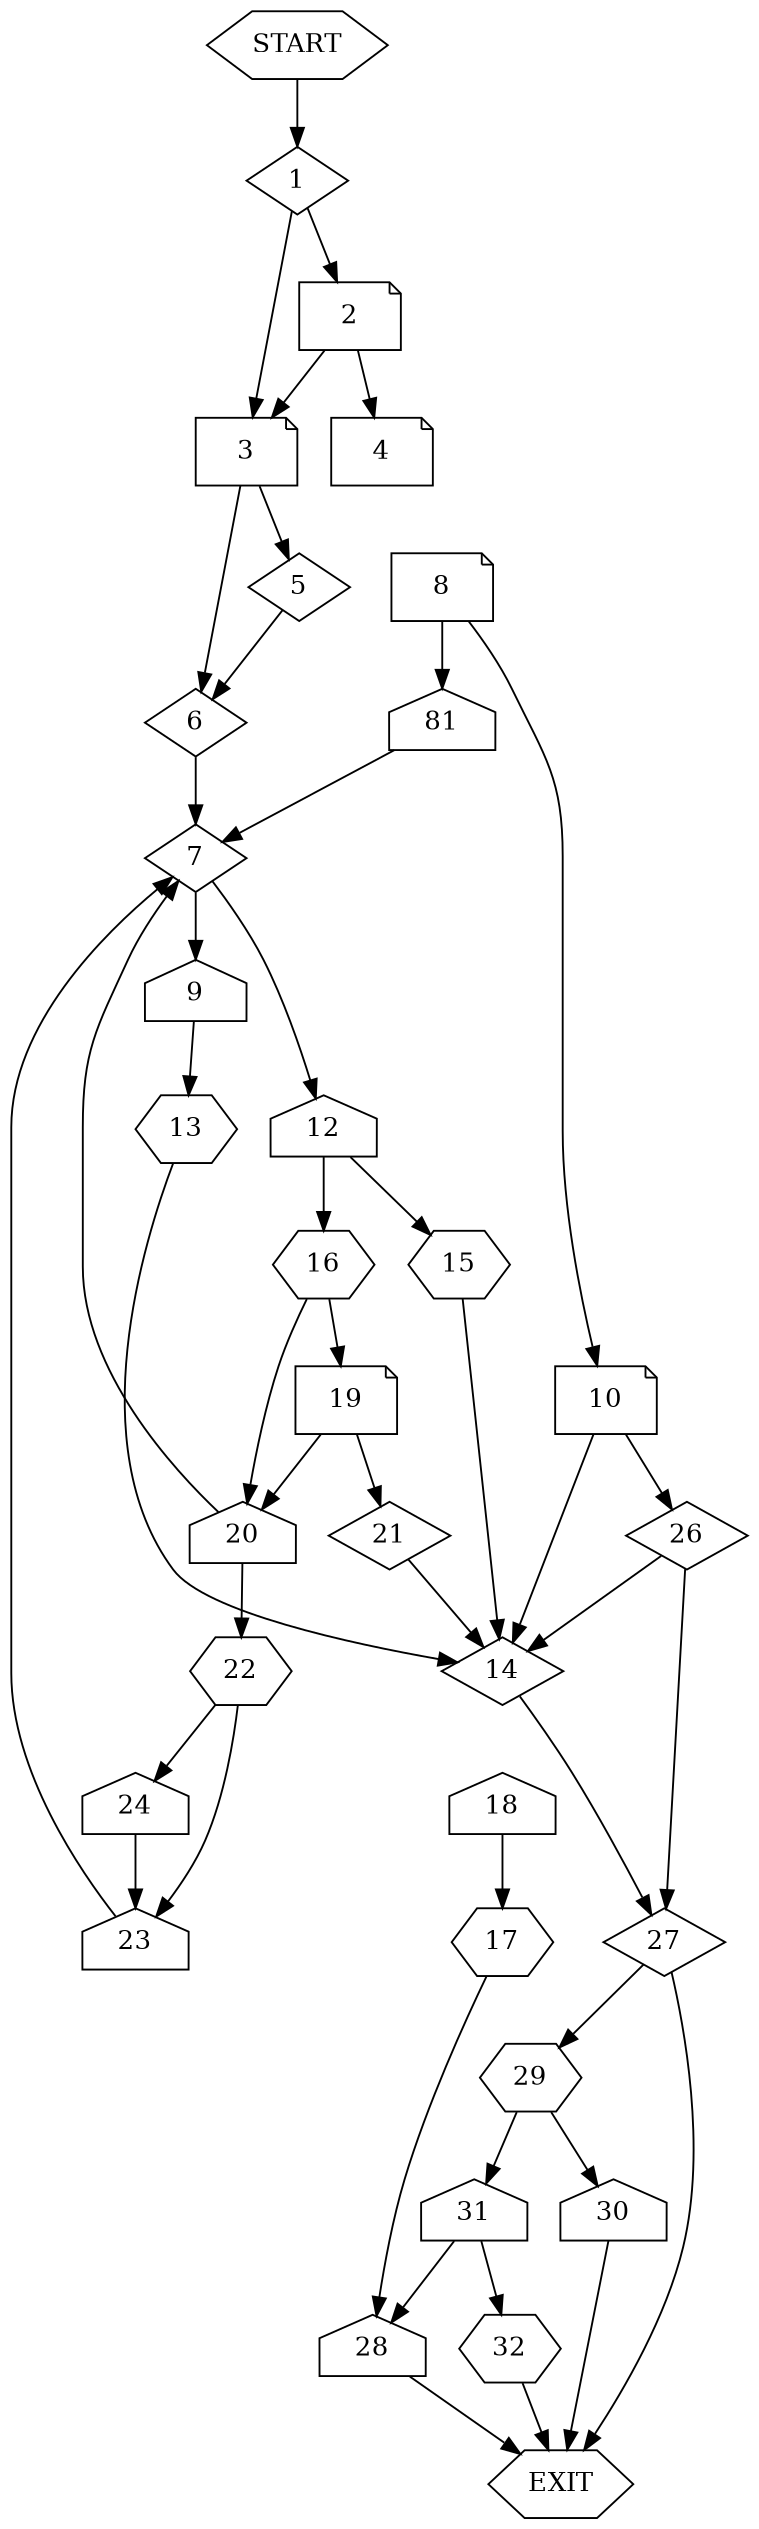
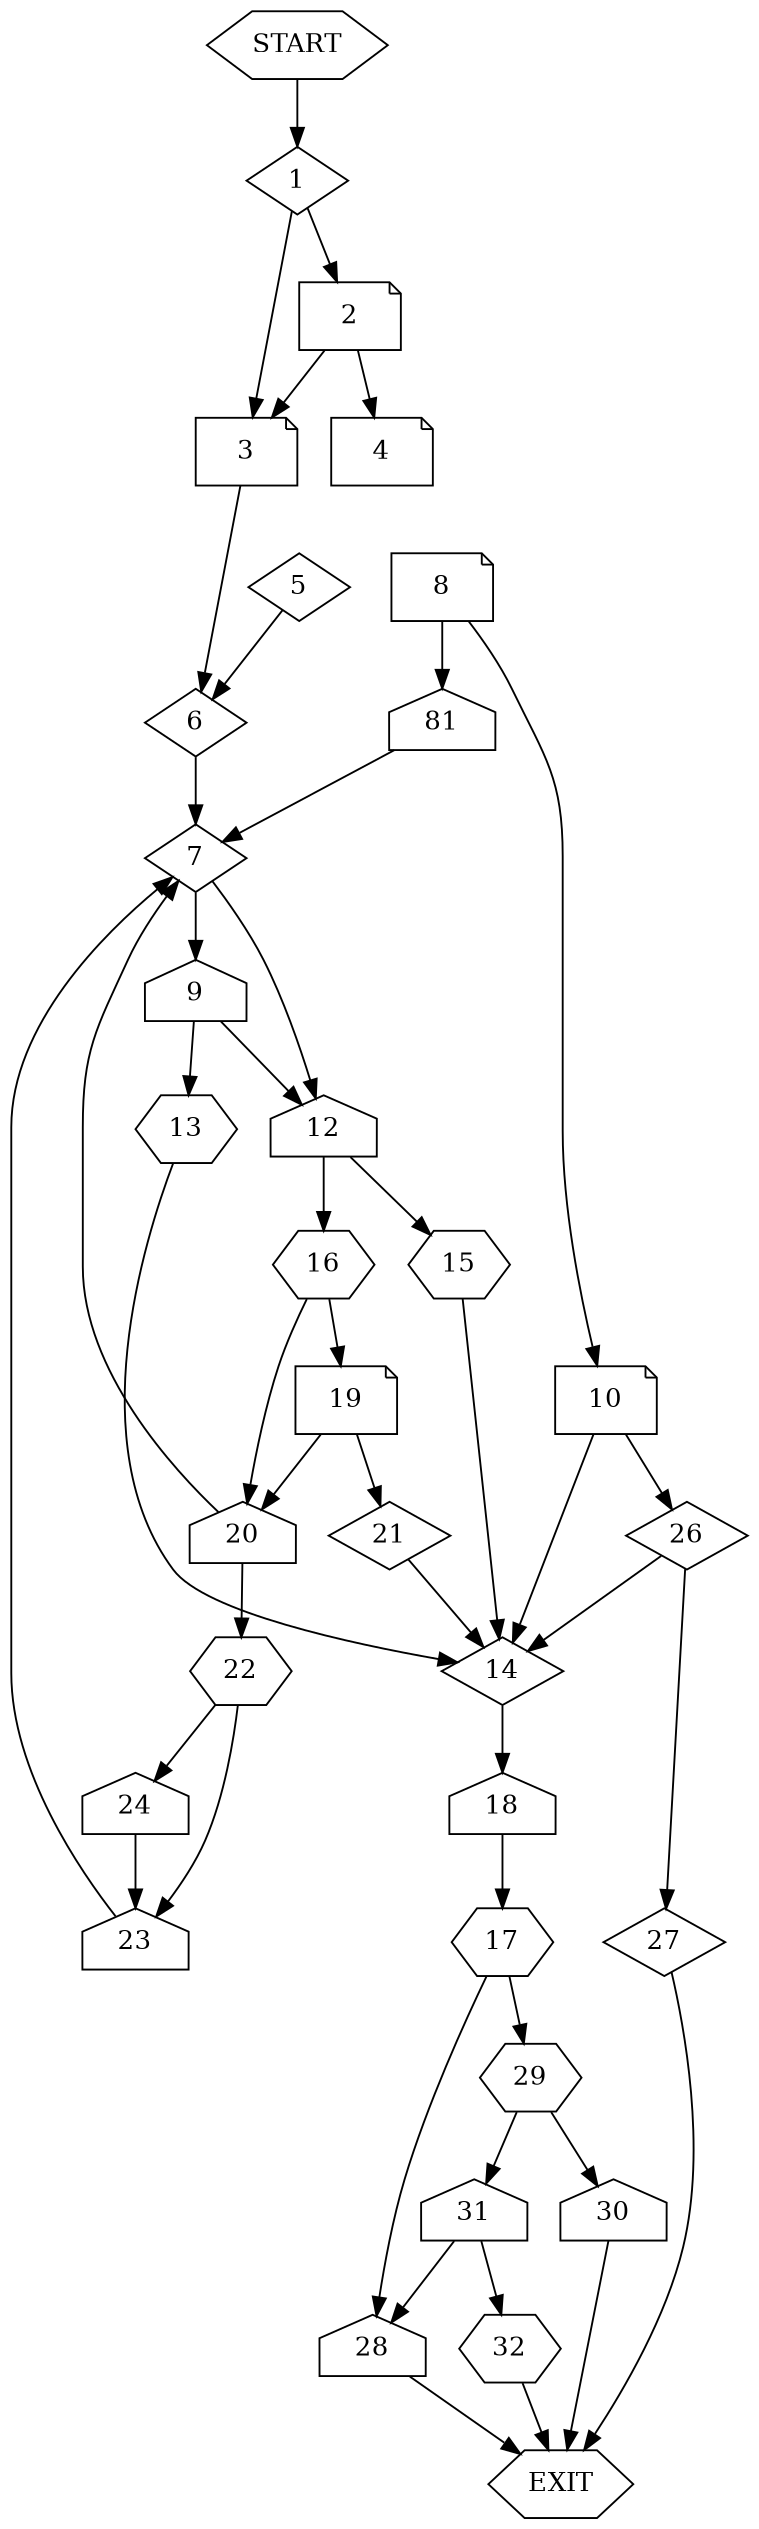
edge "3" -> "5": removed
edge "9" -> "12": added
edge "14" -> "27": now "14" -> "18"
edge "27" -> "29": now "17" -> "29"
